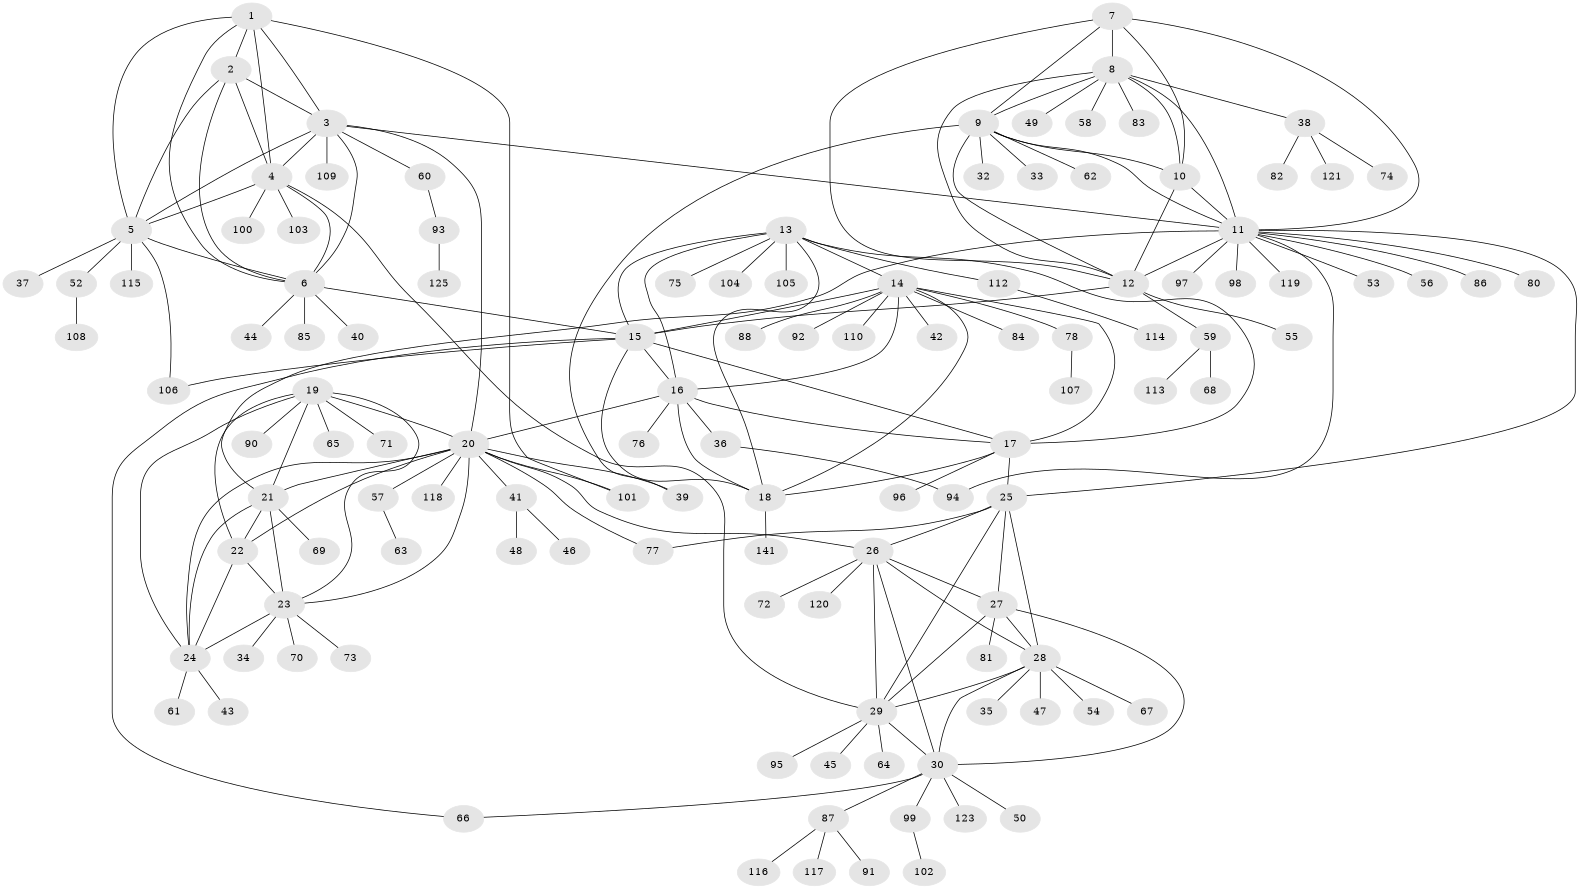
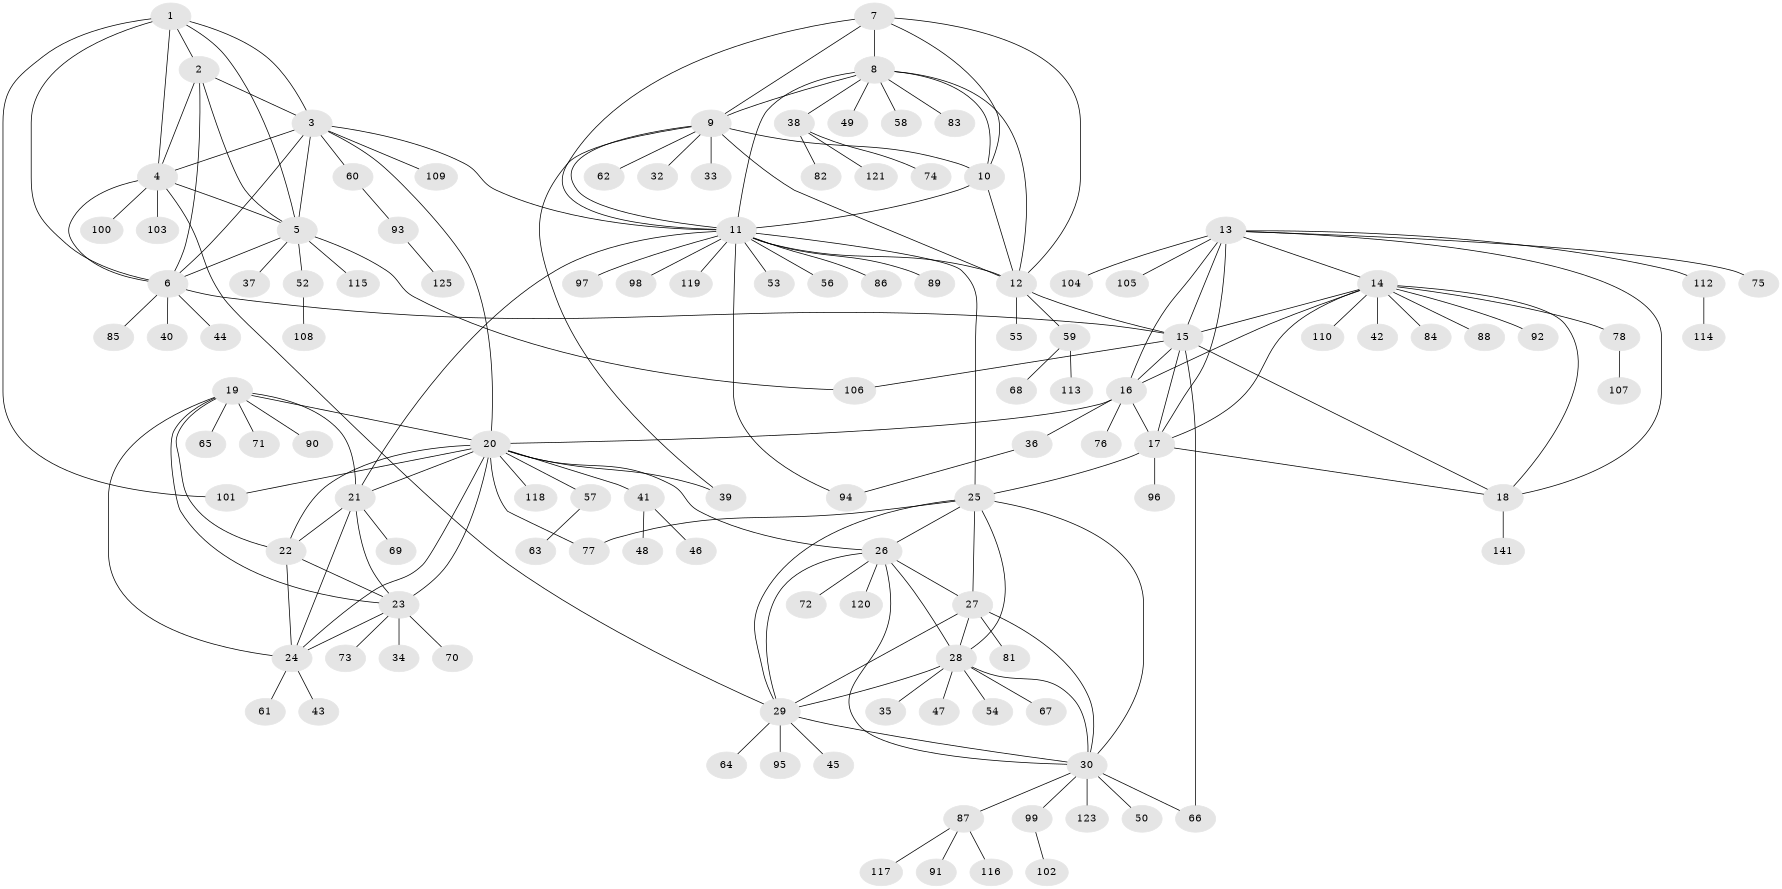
node "80": label "80" -> "89"
edge "16" -- "18": removed
edge "25" -- "30": added
